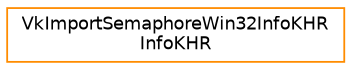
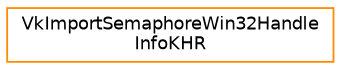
node "VkImportSemaphoreWin32InfoKHR InfoKHR": label "VkImportSemaphoreWin32InfoKHR InfoKHR" -> "VkImportSemaphoreWin32Handle InfoKHR"
